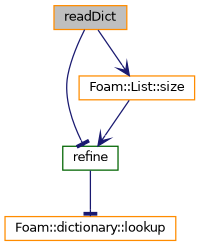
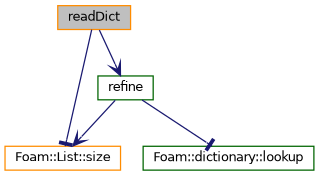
edge "readDict" -> "Foam::List::size": arrowhead vee -> tee
edge "readDict" -> "refine": arrowhead tee -> vee
edge "Foam::List::size" -> "refine": reversed
node "Foam::dictionary::lookup": color darkorange -> darkgreen
